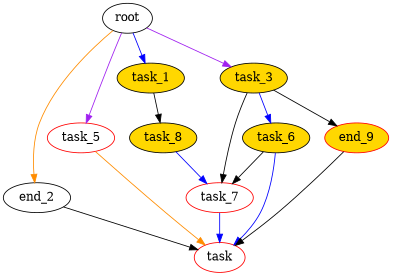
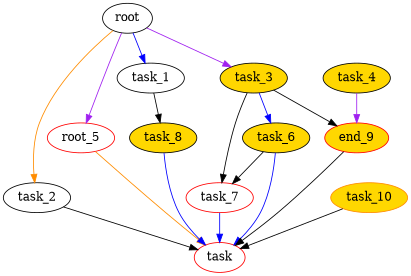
node "task_1": fillcolor gold -> white
node "task_4": added
node "task_5": label "task_5" -> "root_5"
edge "task_8" -> "task_7": now "task_8" -> "task"
node "end_2": label "end_2" -> "task_2"
node "task_10": added
